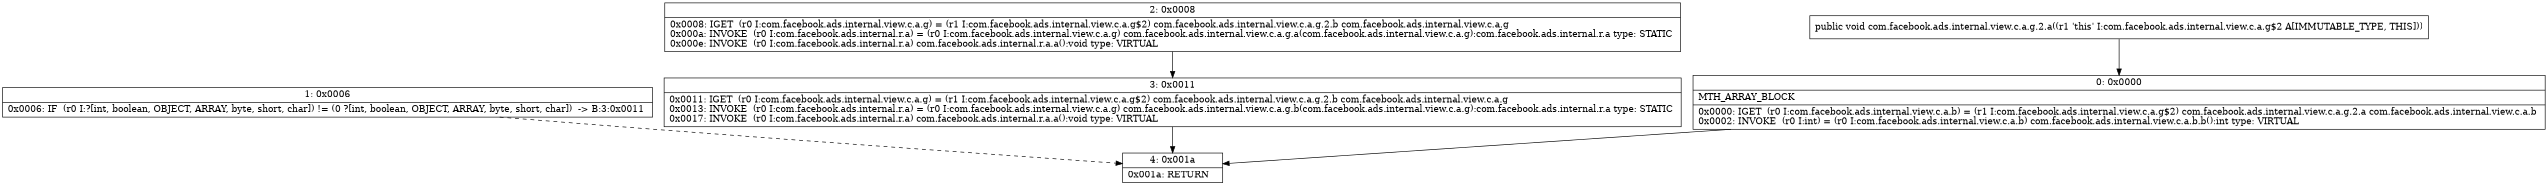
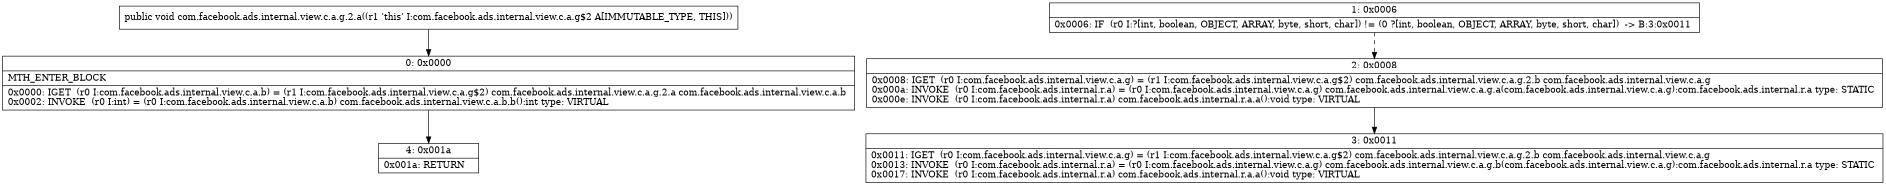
node "0: 0x0000": text "MTH_ARRAY_BLOCK" -> "MTH_ENTER_BLOCK"
edge "3: 0x0011" -> "4: 0x001a": removed
edge "1: 0x0006" -> "4: 0x001a": now "1: 0x0006" -> "2: 0x0008"
